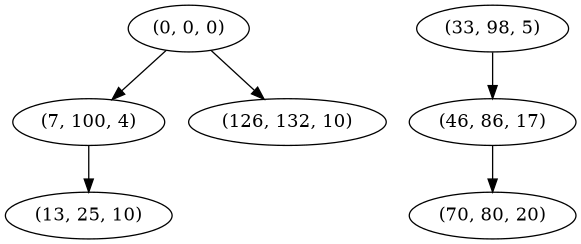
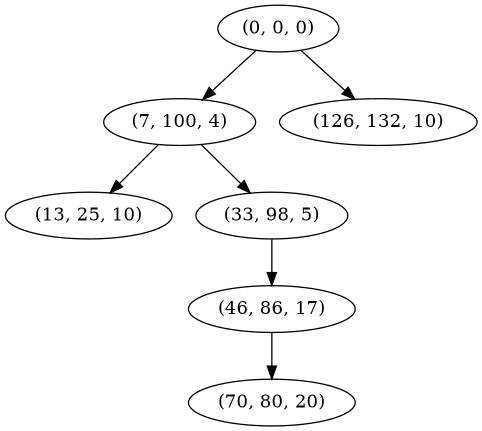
edge "(7, 100, 4)" -> "(33, 98, 5)": added
